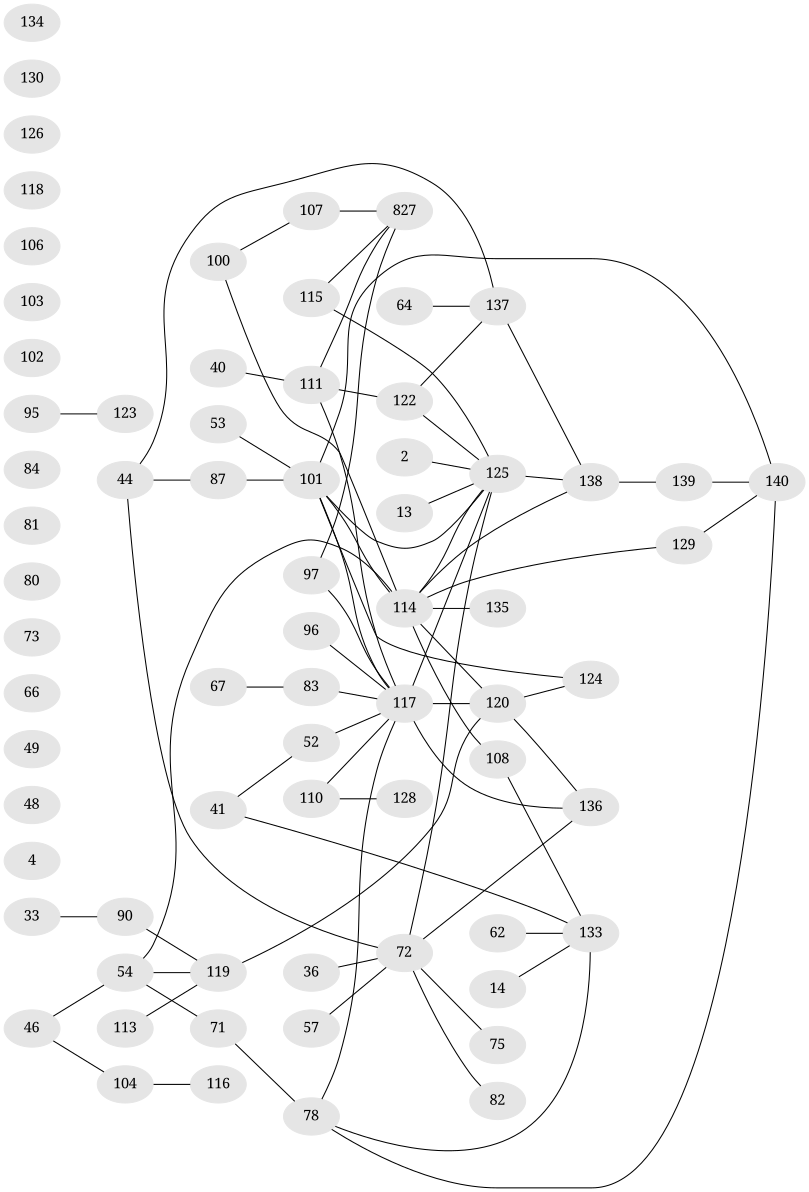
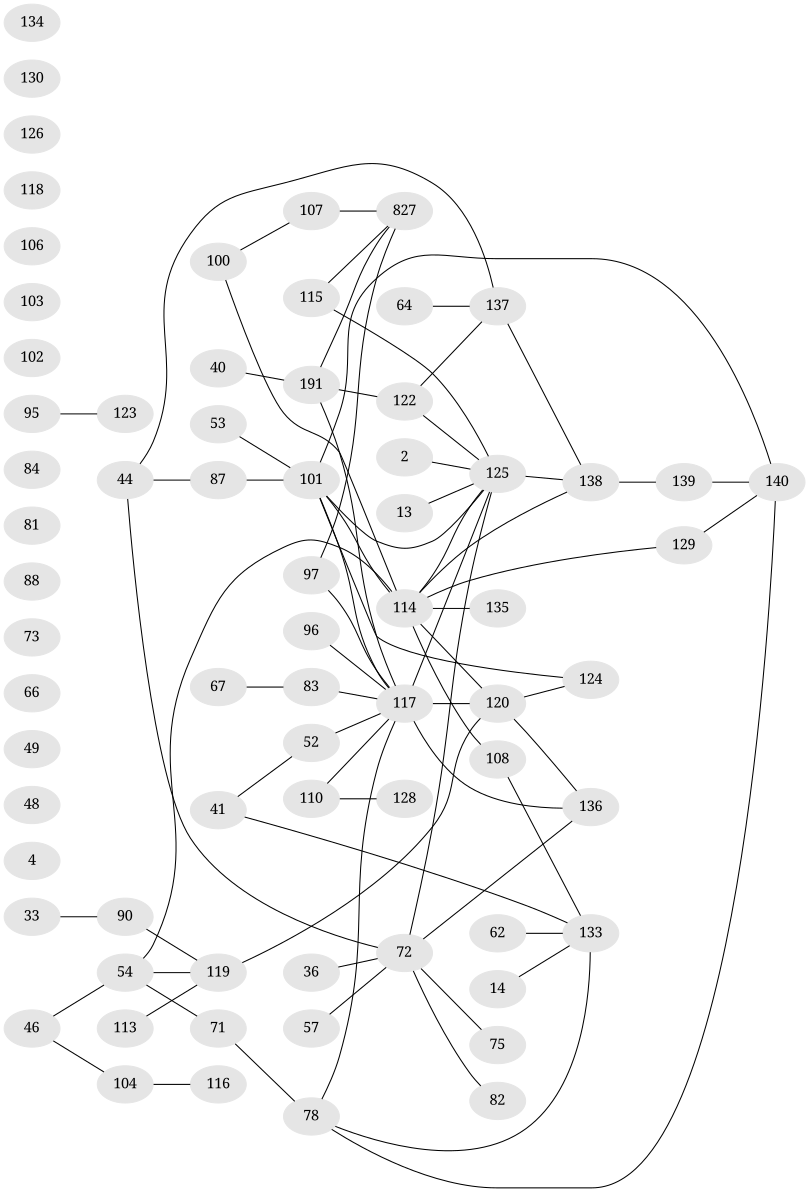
node "111": label "111" -> "191"
node "80": label "80" -> "88"
